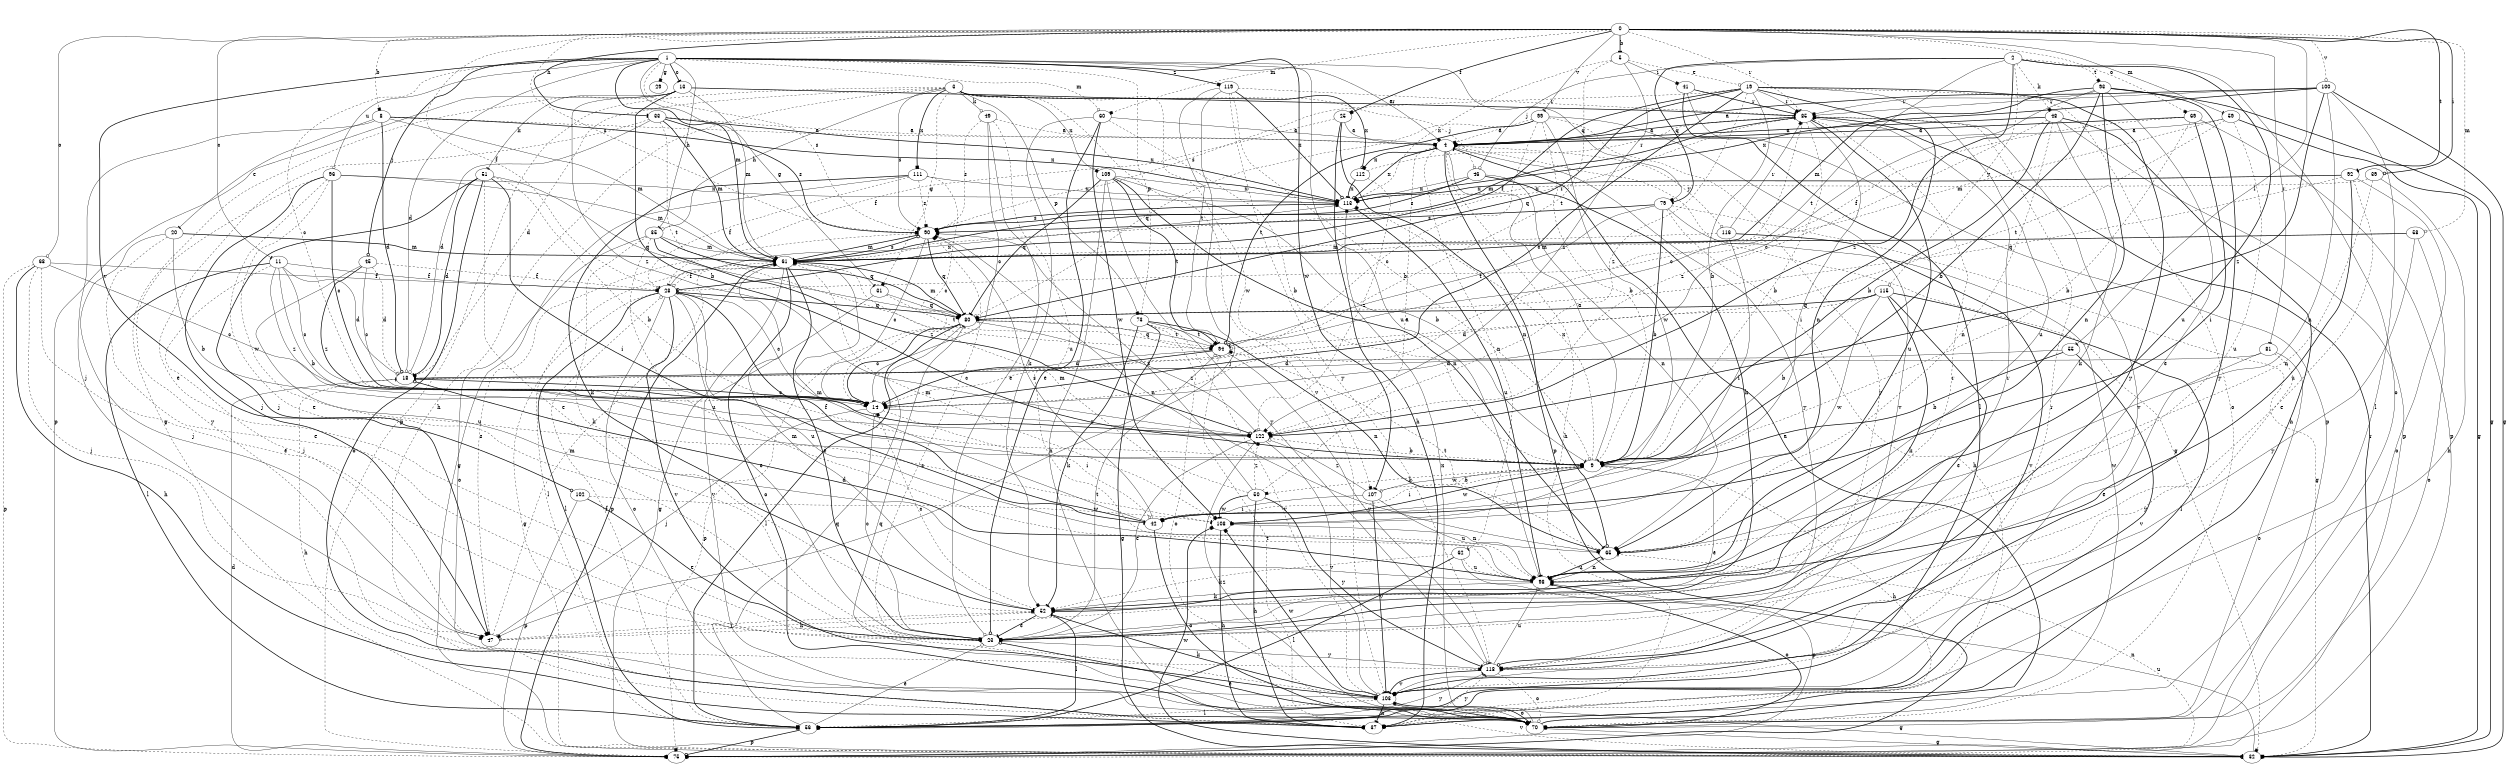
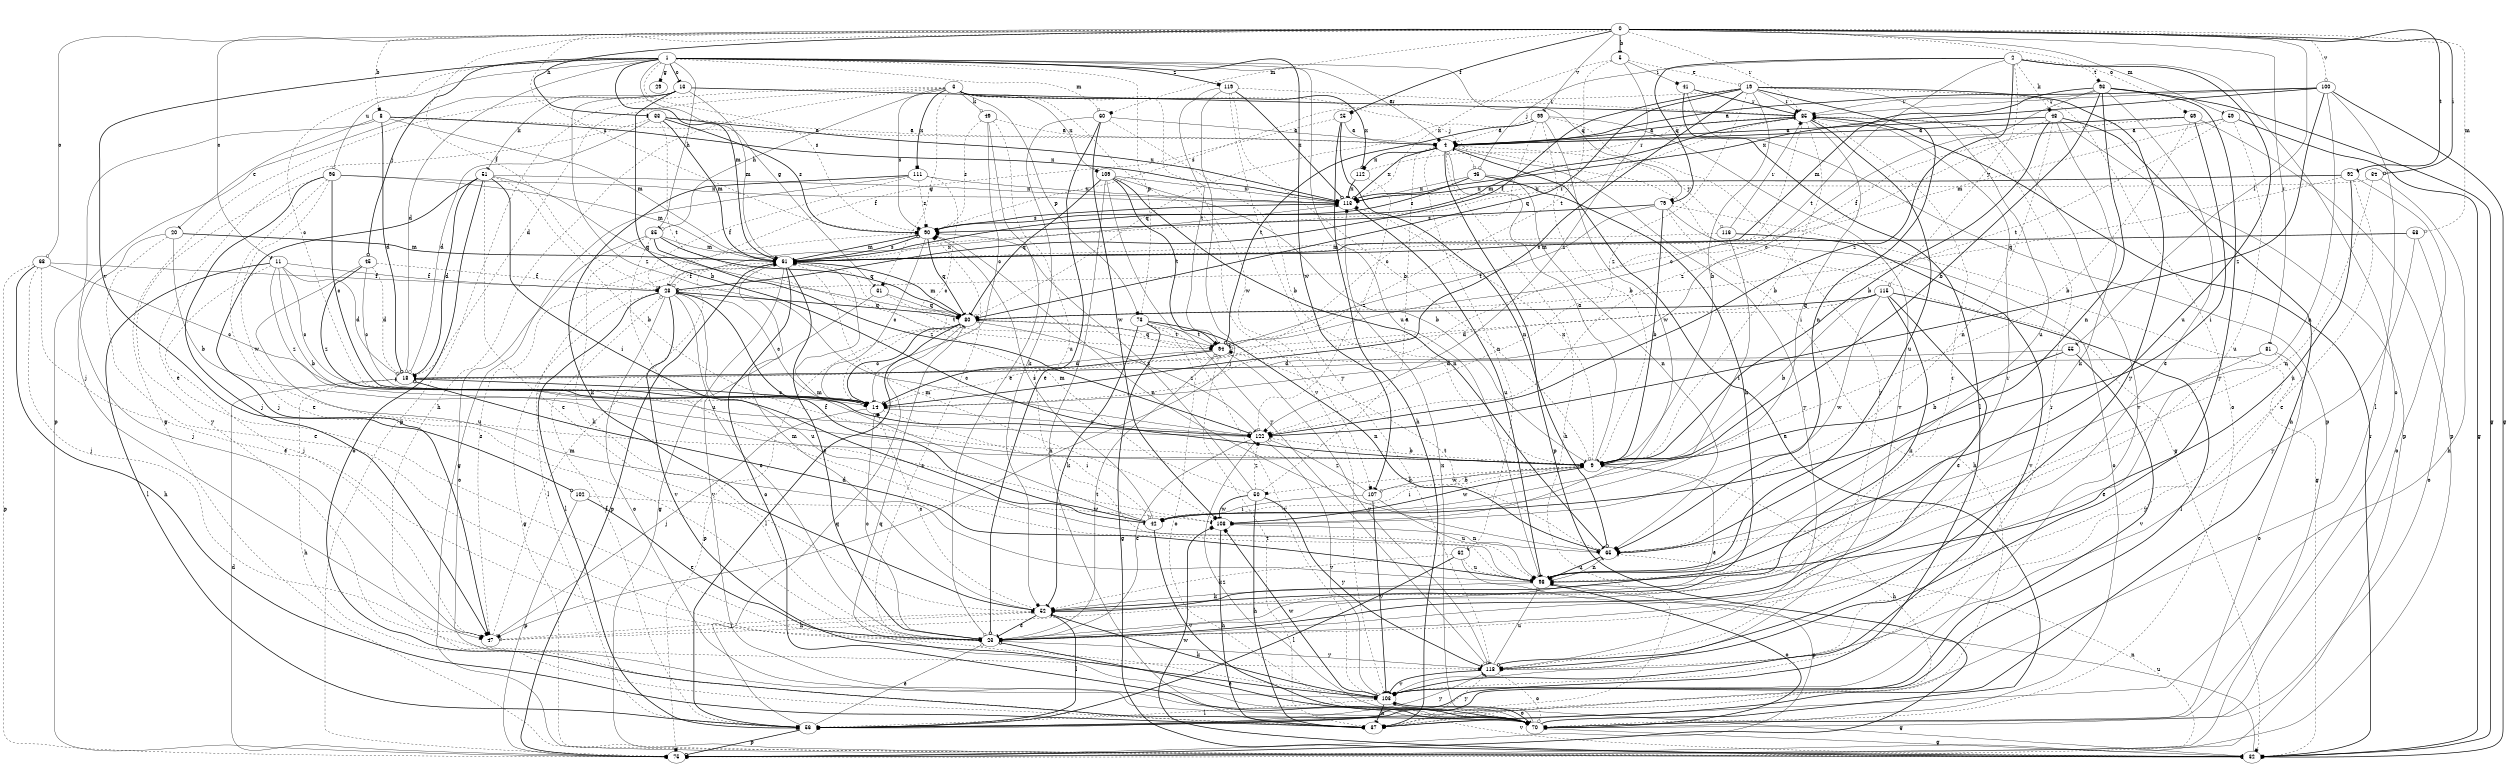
node "39": label "39" -> "34"
edge "51" -> "113": added, label "x"
edge "79" -> "70": label "w" -> "o"
edge "42" -> "70": label "o" -> "v"
